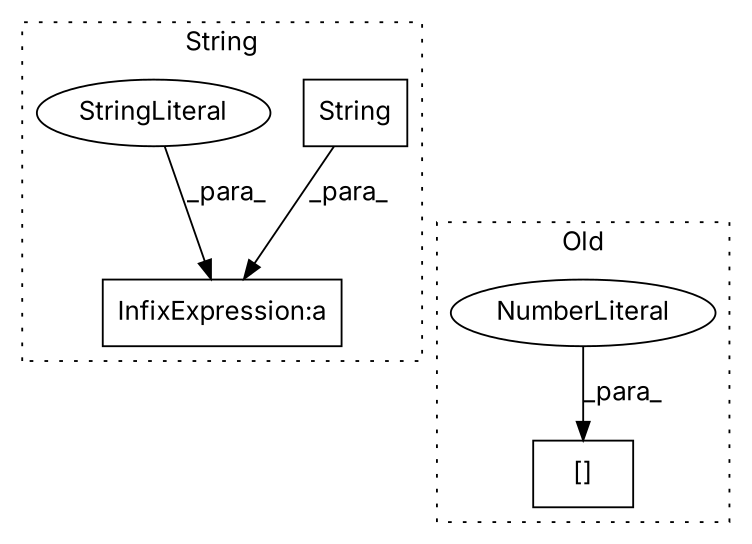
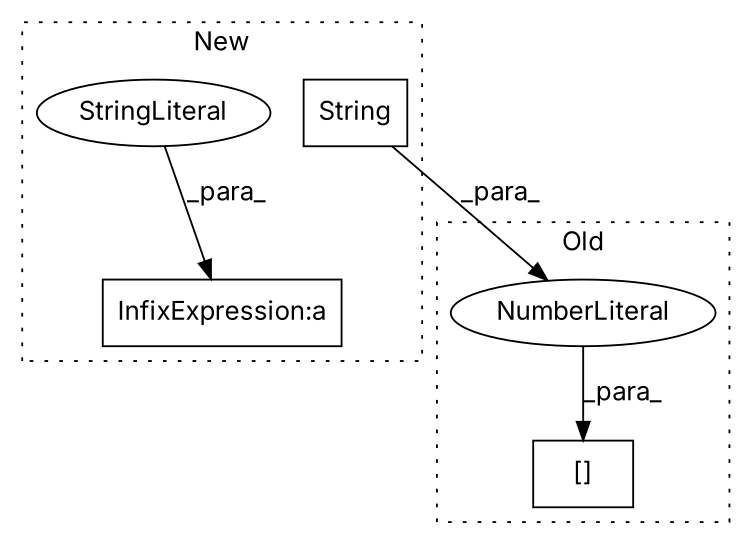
cluster "String": label "String" -> "New"
edge "String" -> "InfixExpression:a": now "String" -> "NumberLiteral"
